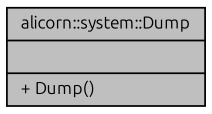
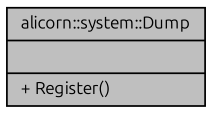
node "alicorn::system::Dump": text "+ Dump()" -> "+ Register()"
